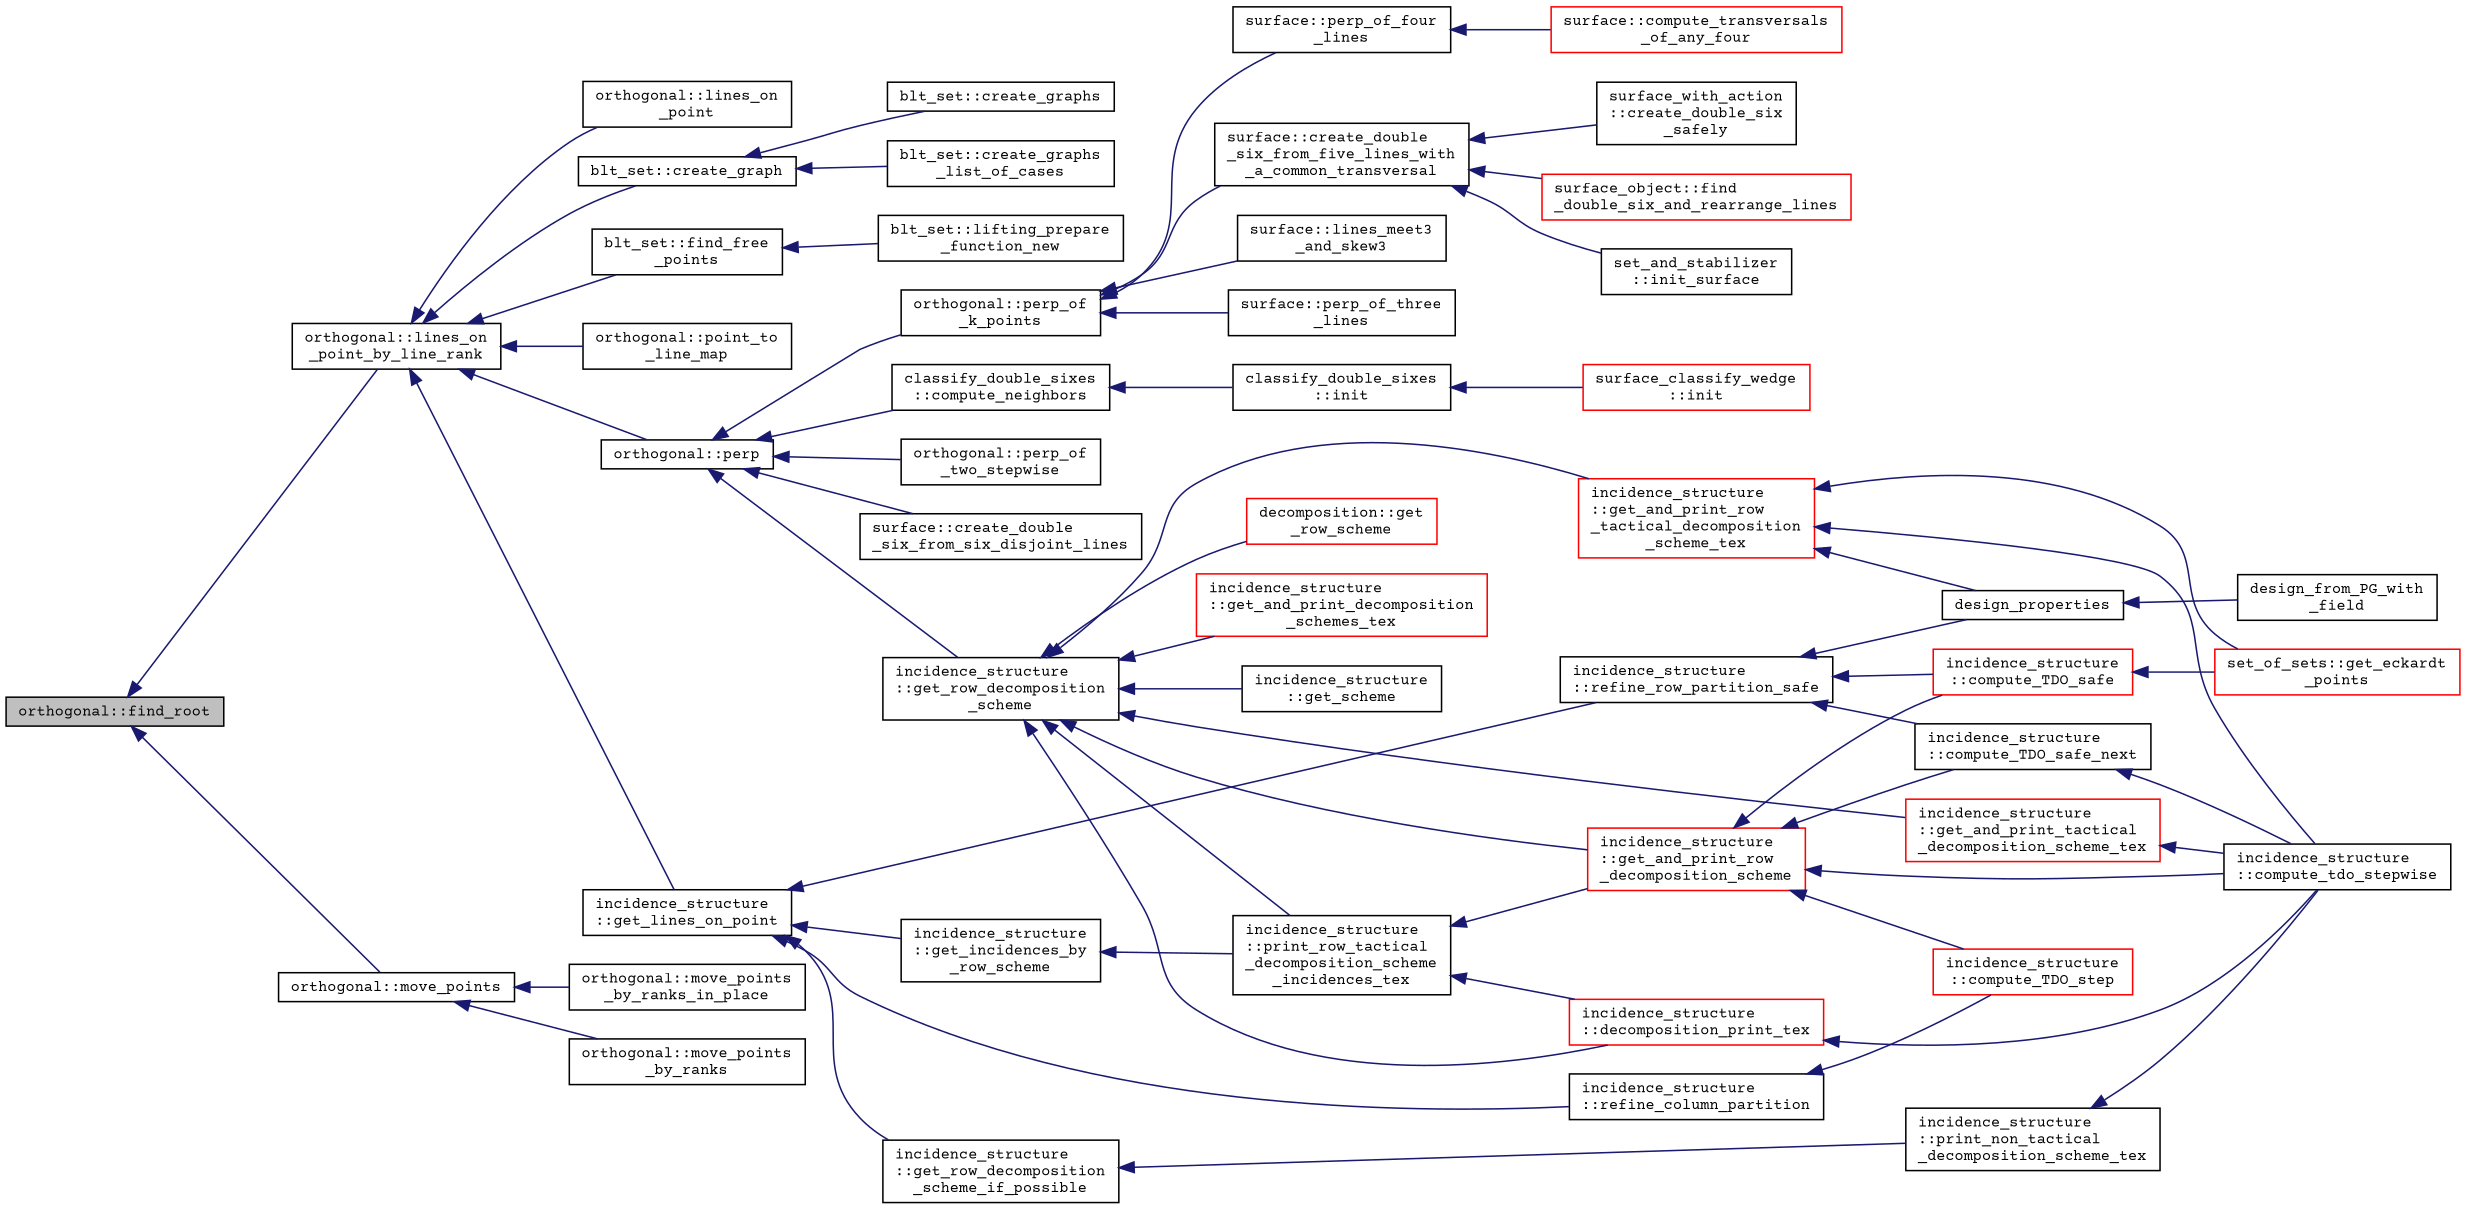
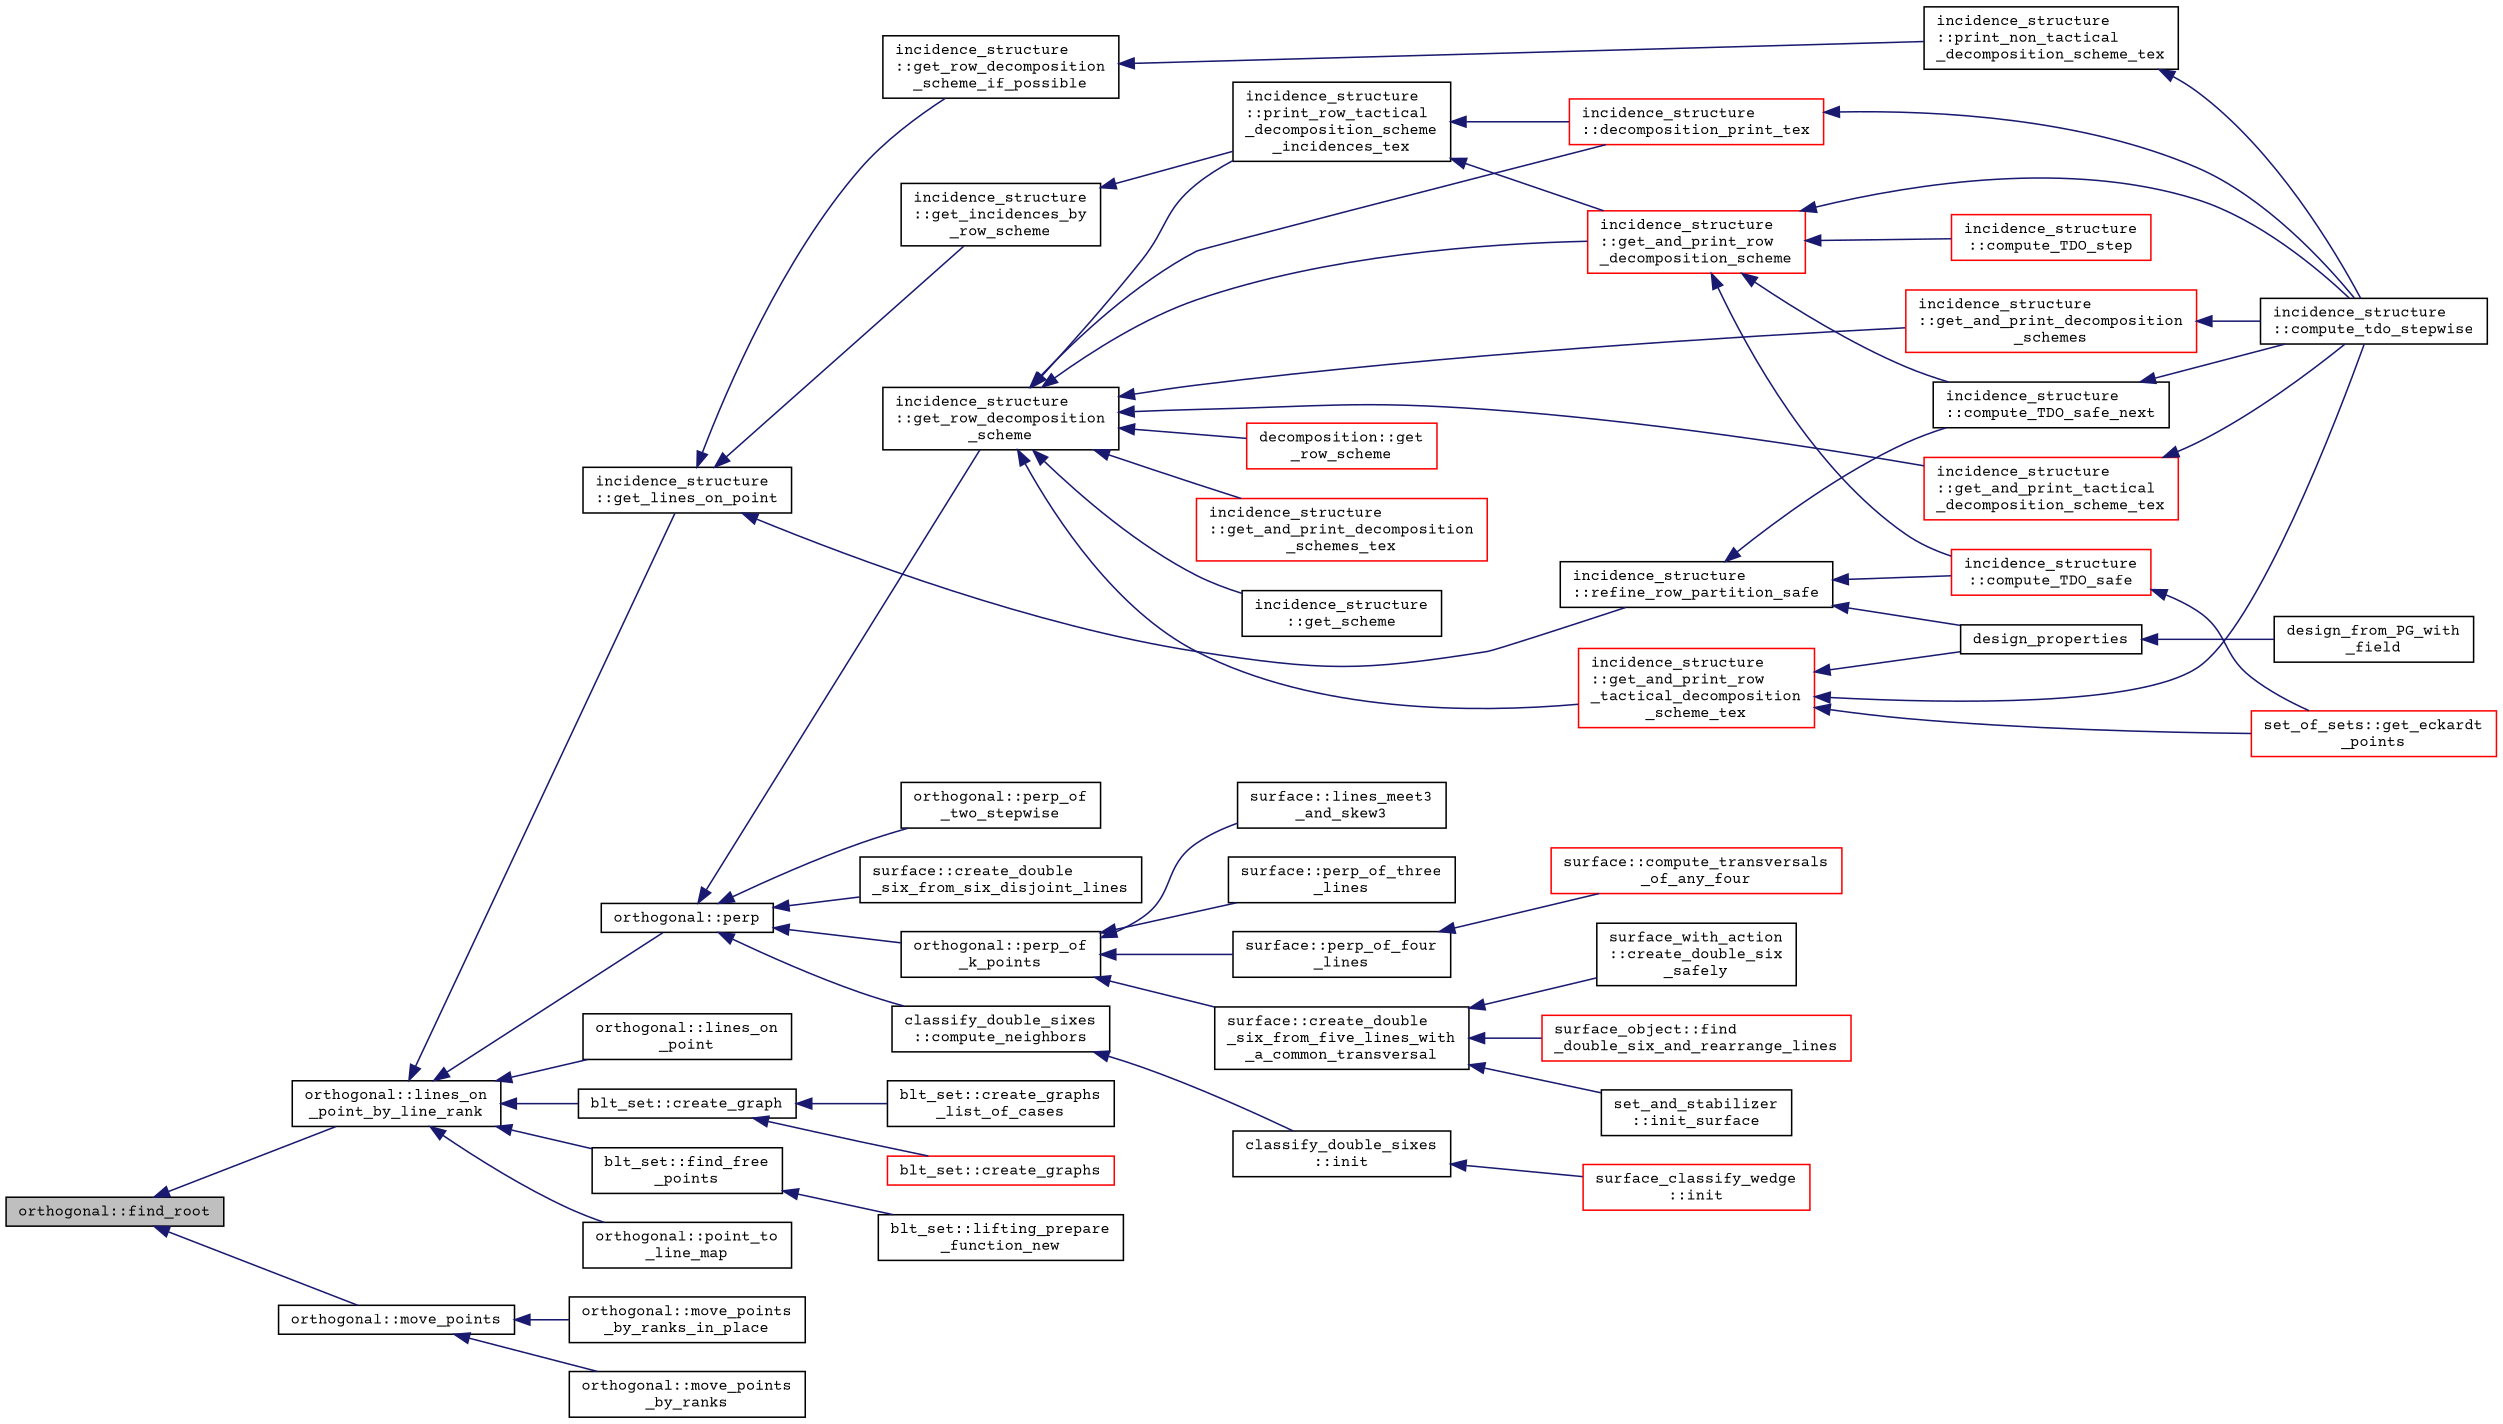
node "blt_set::create_graphs": color black -> red
node "incidence_structure ::get_and_print_decomposition _schemes": added
node "incidence_structure ::refine_column_partition": removed
